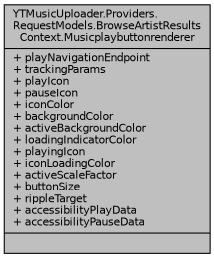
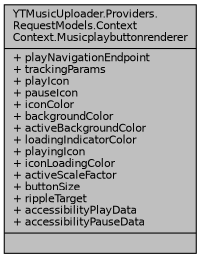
node "YTMusicUploader.Providers.": text "RequestModels.BrowseArtistResults" -> "RequestModels.Context"
